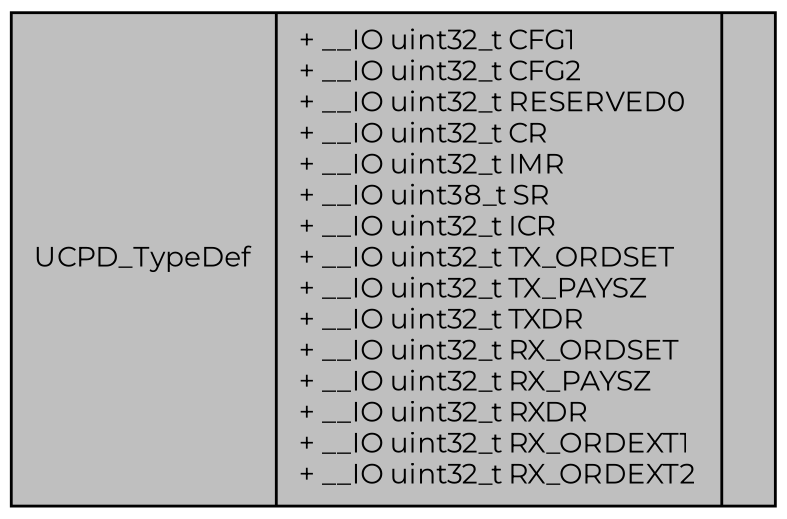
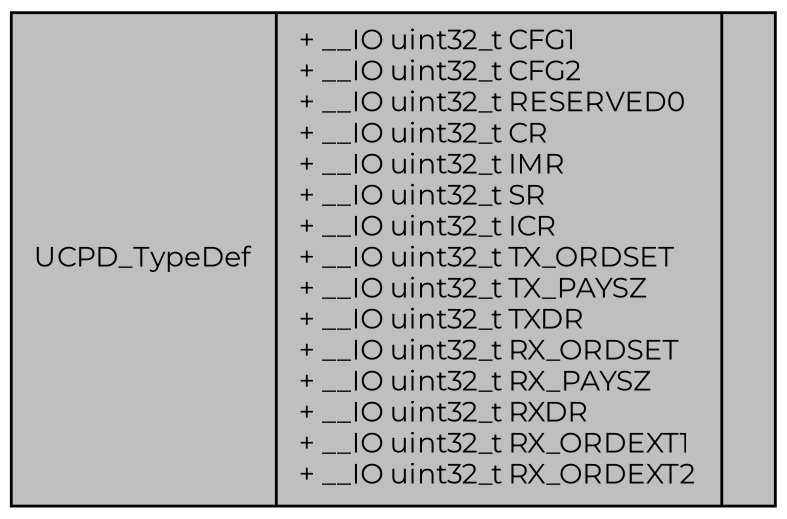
node "UCPD_TypeDef": text "+ __IO uint38_t SR" -> "+ __IO uint32_t SR"
